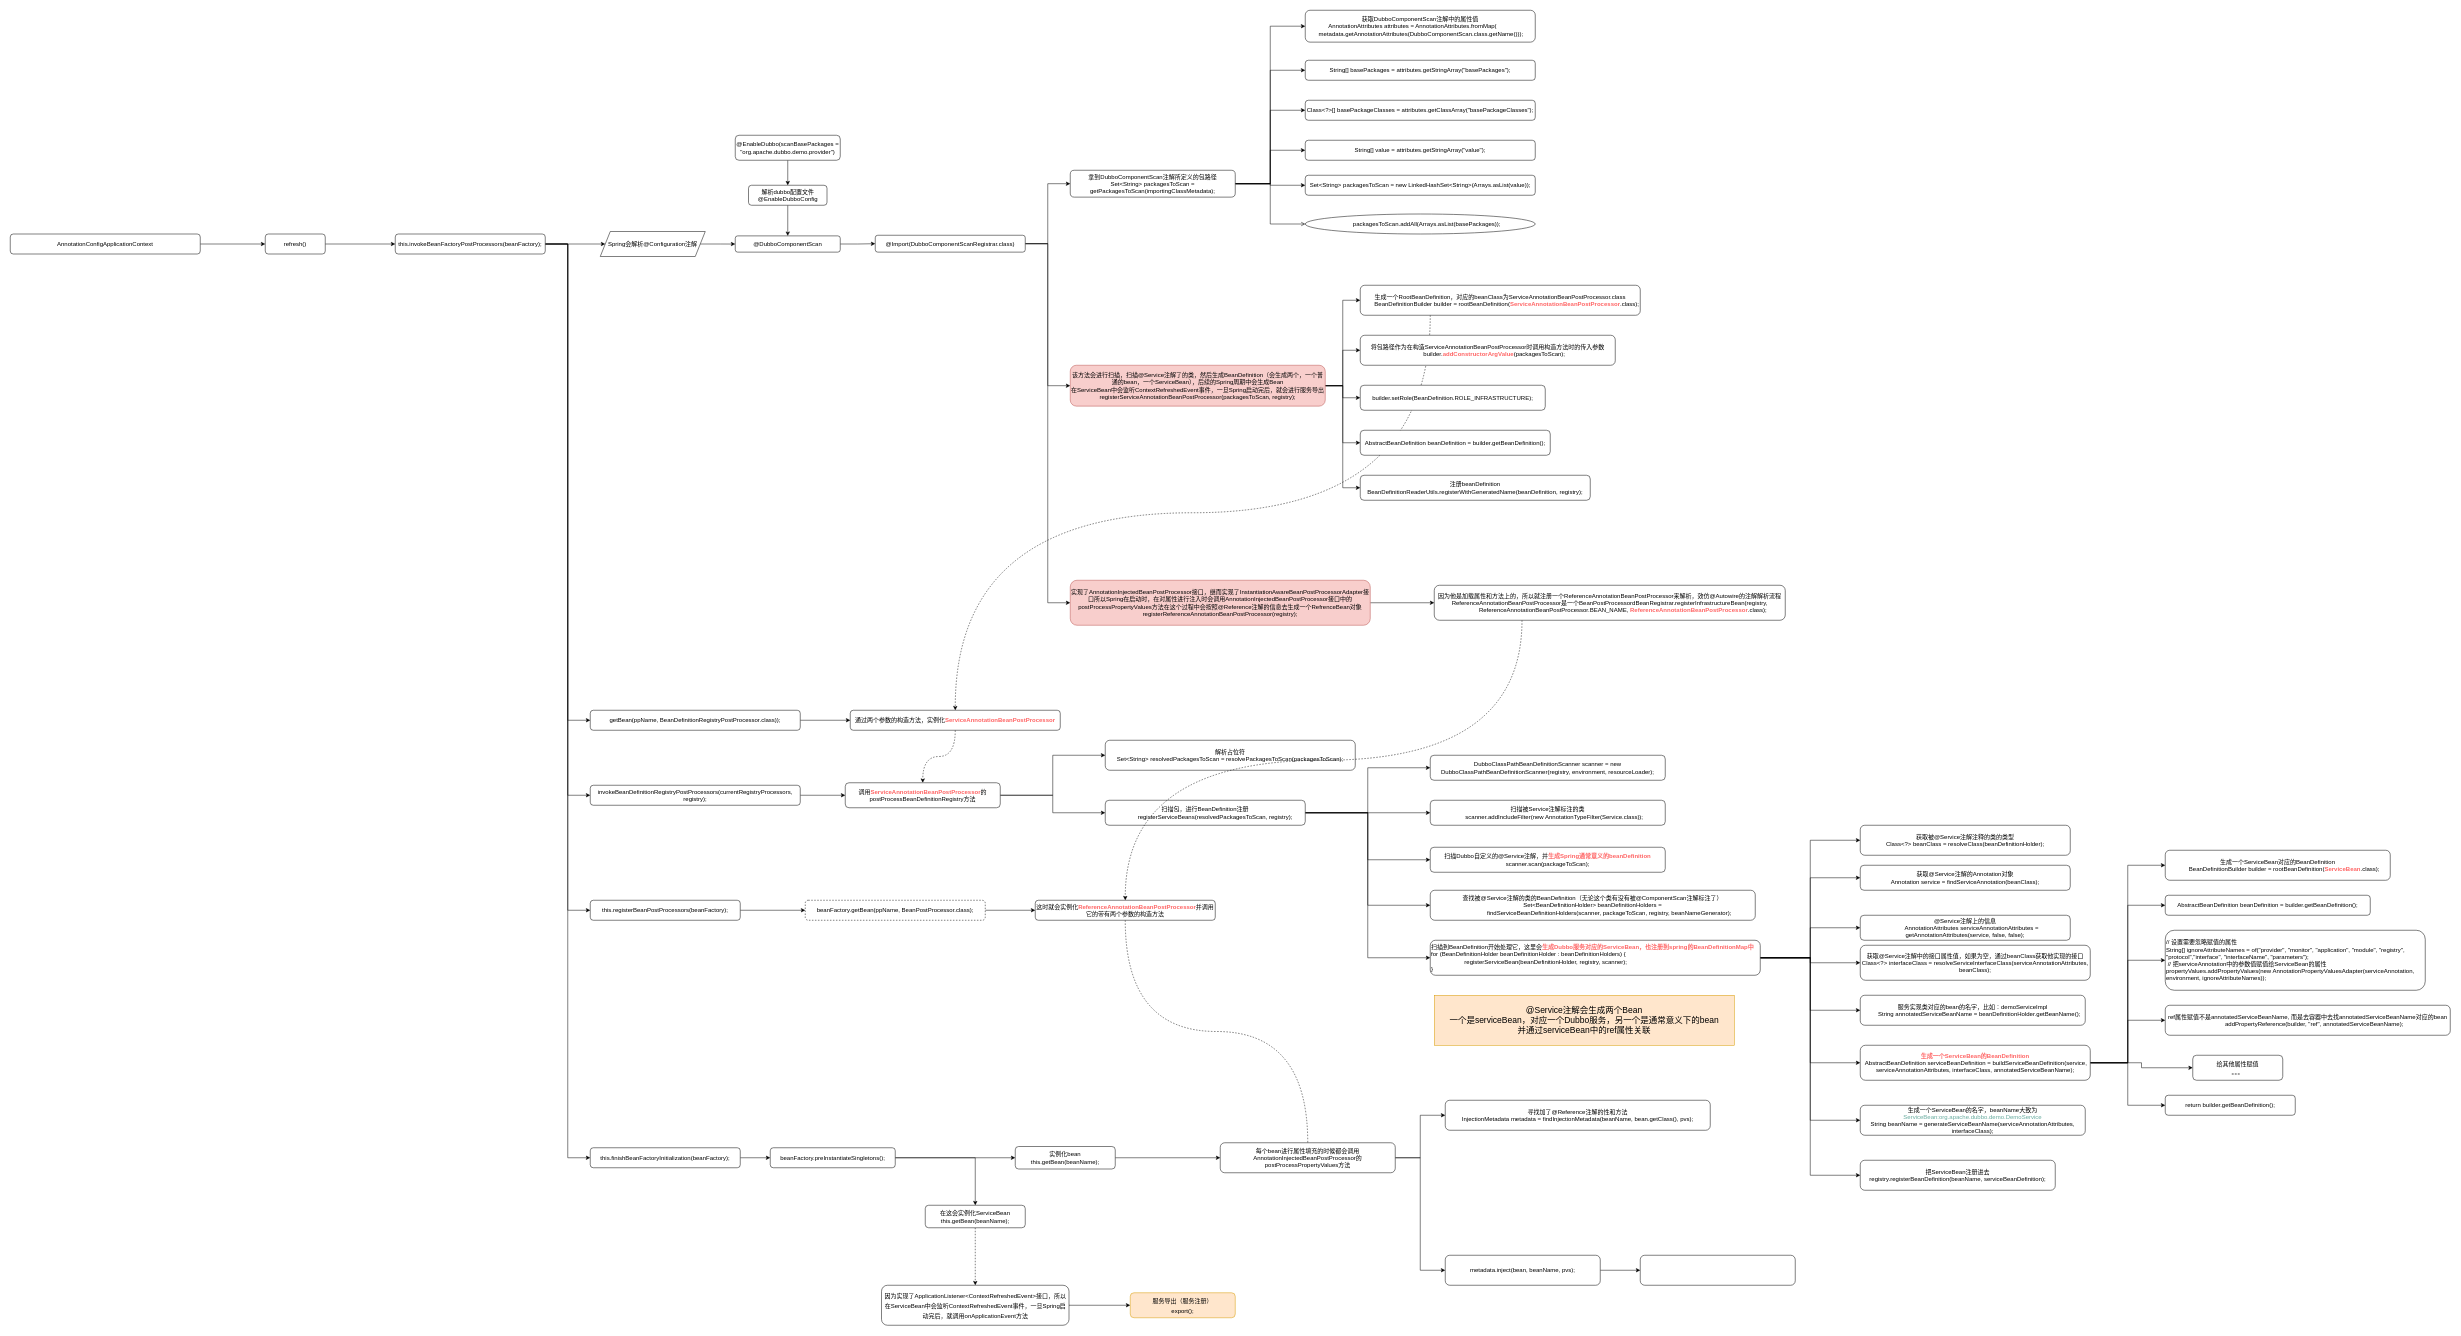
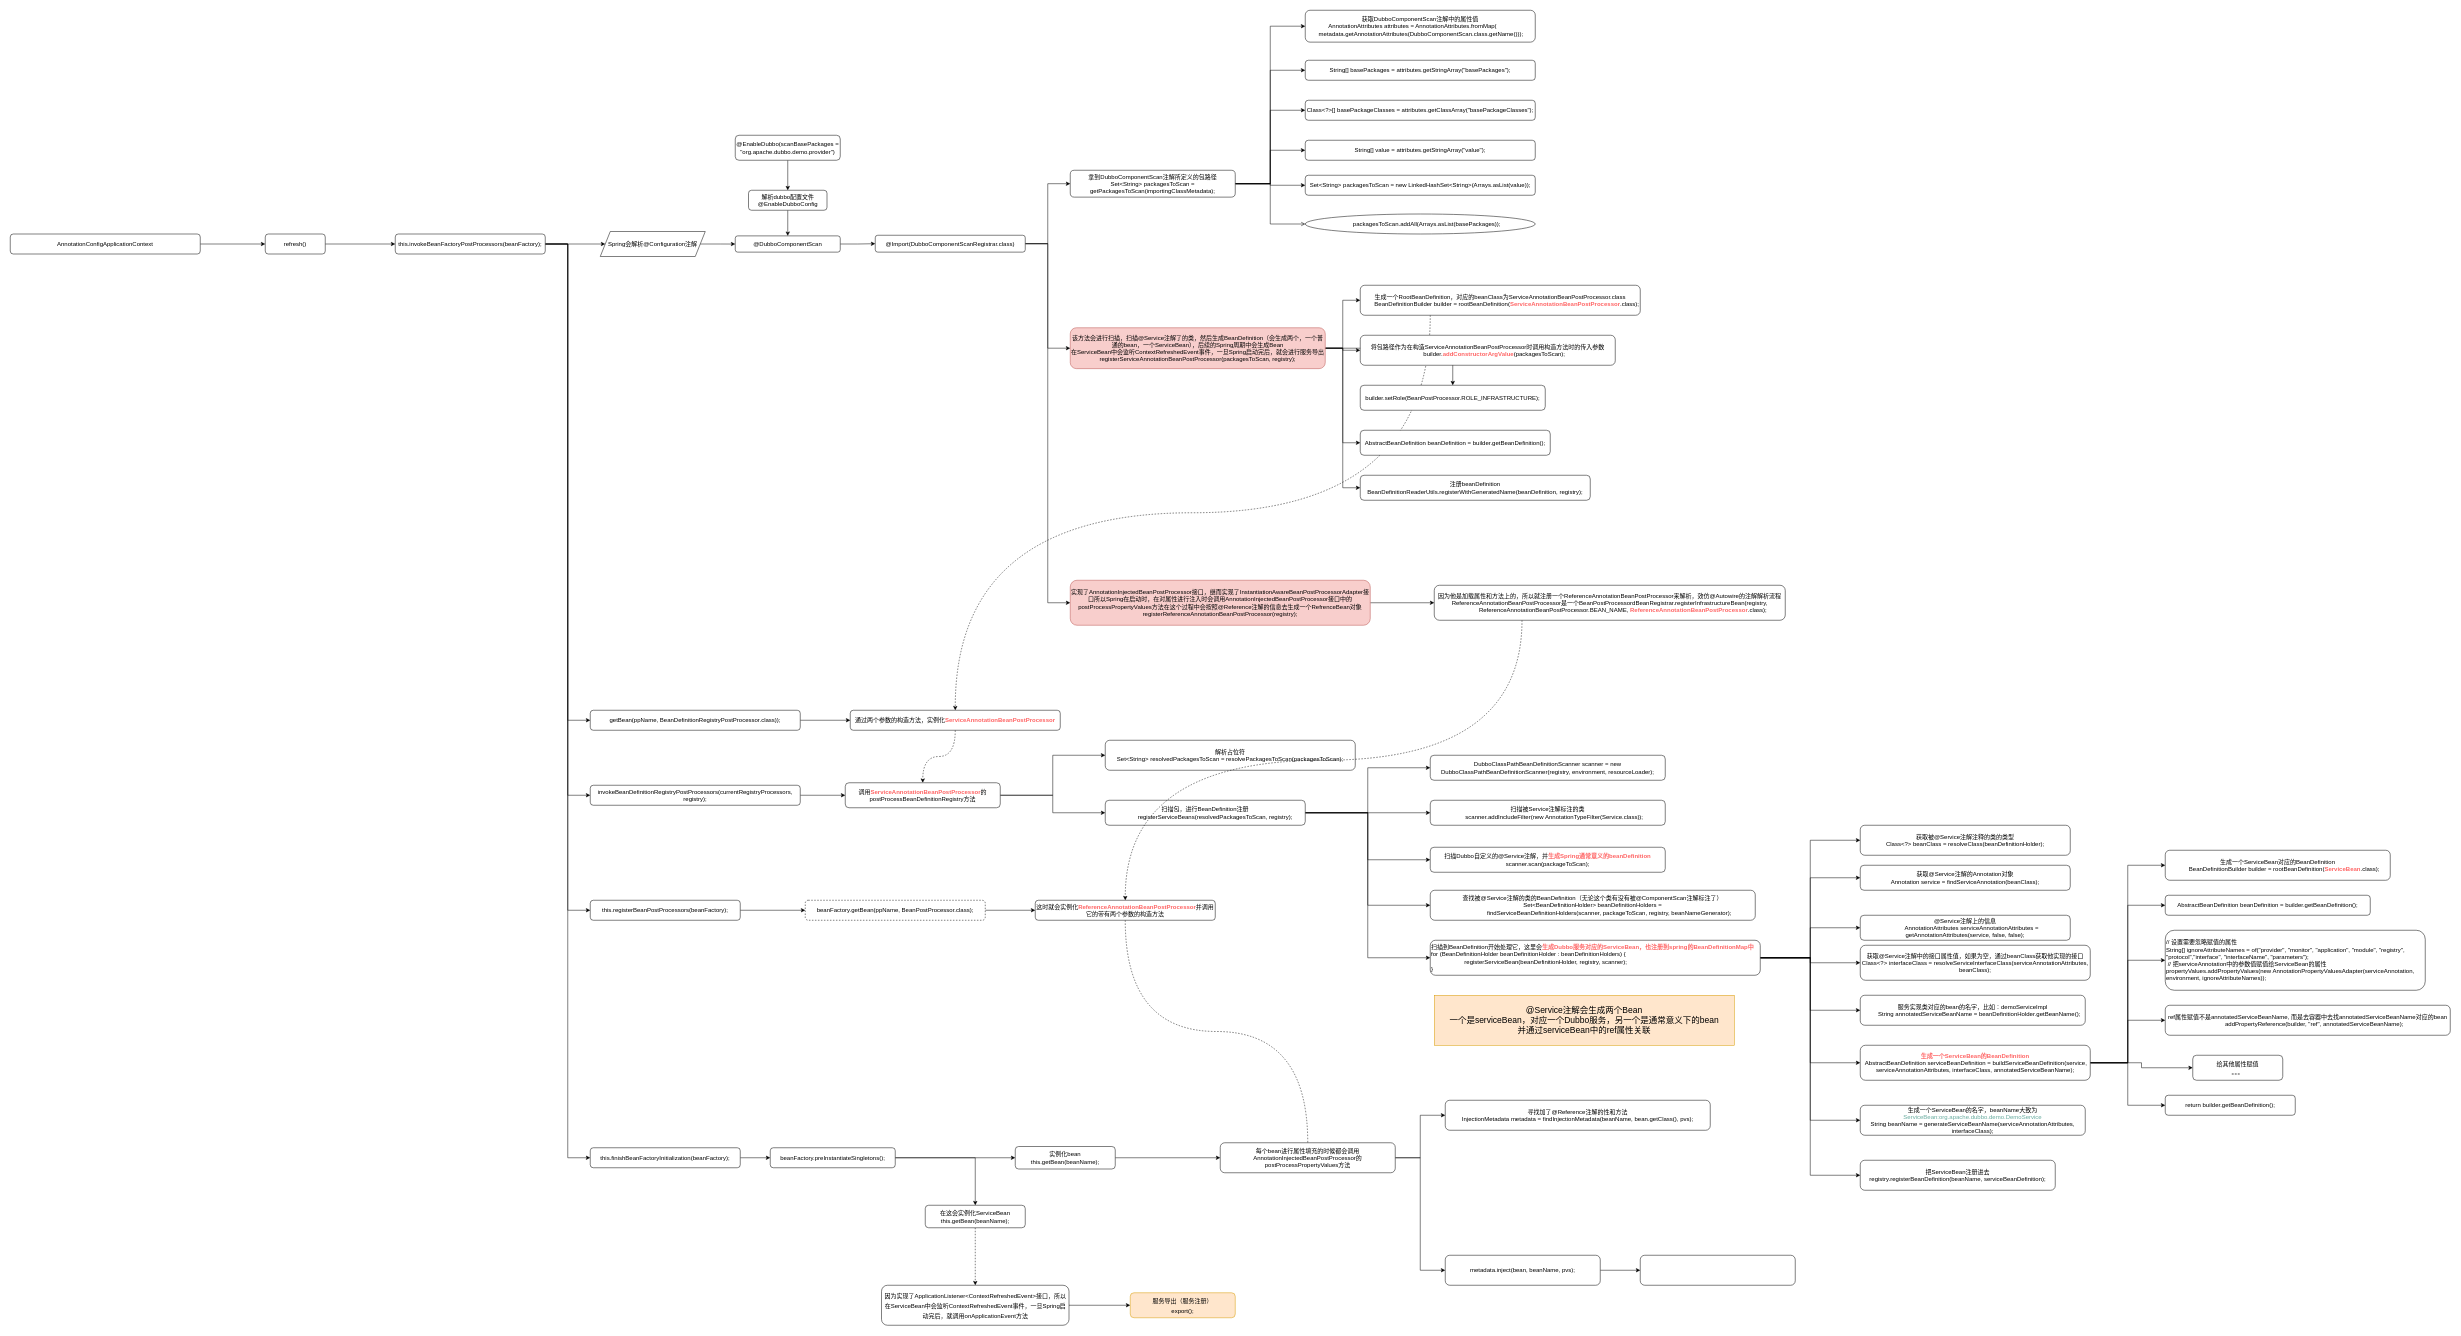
node "解析dubbo配置文件 @EnableDubboConfig": moved (788, 195) -> (788, 200)
node "该方法会进行扫描，扫描@Service注解了的类，然后生成BeanDefinition（会生成两个，一个普通的bean，一个ServiceBean），后续的Spring周期中会生成Bean 在ServiceBean中会监听ContextRefreshedEvent事件，一旦Spring启动完后，就会进行服务导出registerServiceAnnotationBeanPostProcessor(packagesToScan, registry);": moved (1198, 386) -> (1198, 348)
node "builder.setRole(BeanDefinition.ROLE_INFRASTRUCTURE);": label "builder.setRole(BeanDefinition.ROLE_INFRASTRUCTURE);" -> "builder.setRole(BeanPostProcessor.ROLE_INFRASTRUCTURE);"
